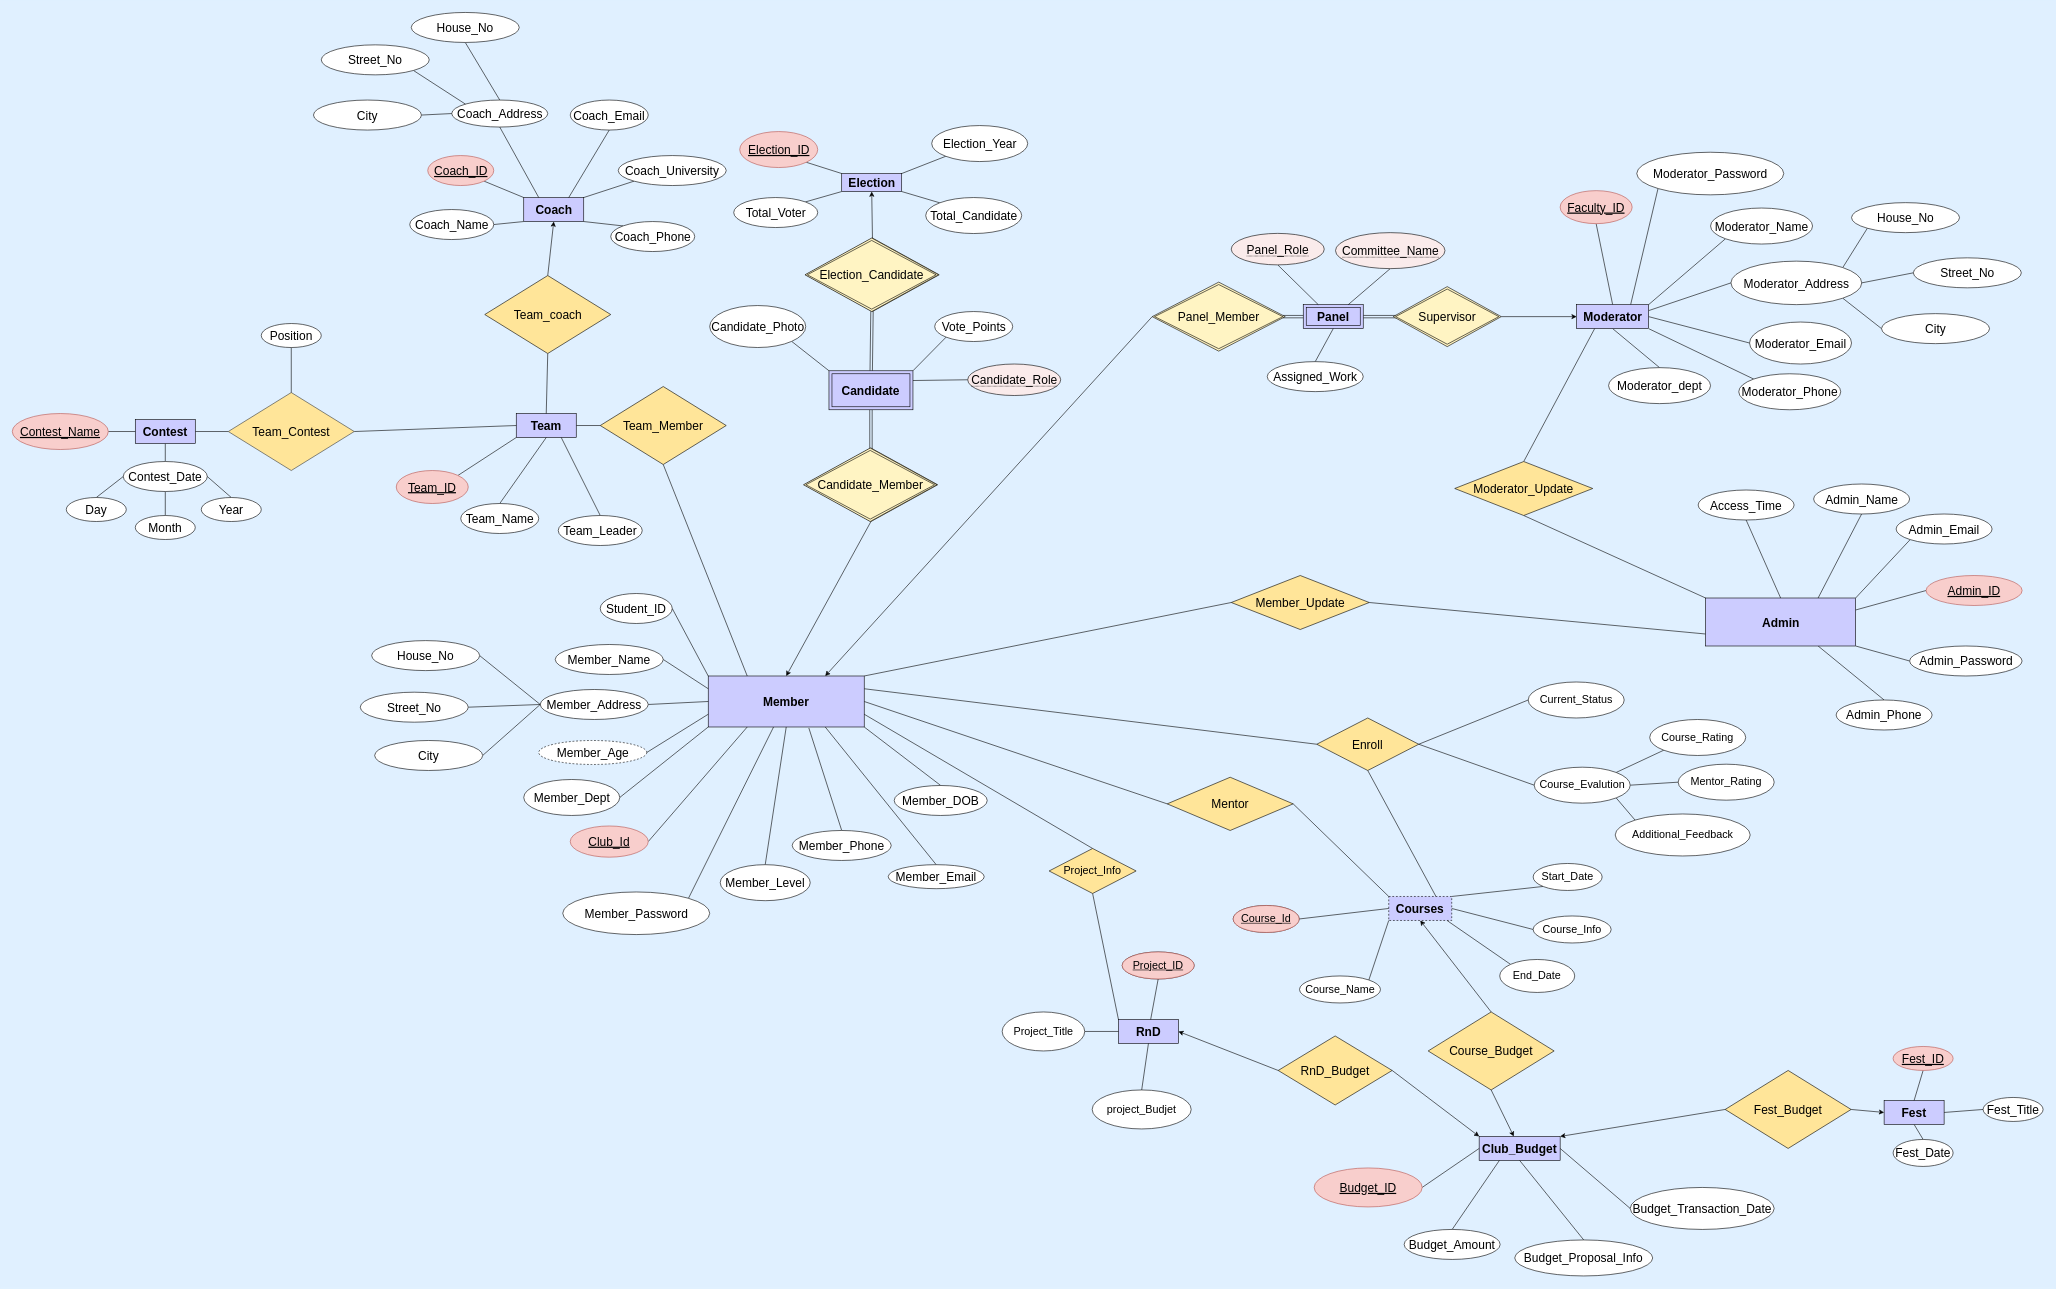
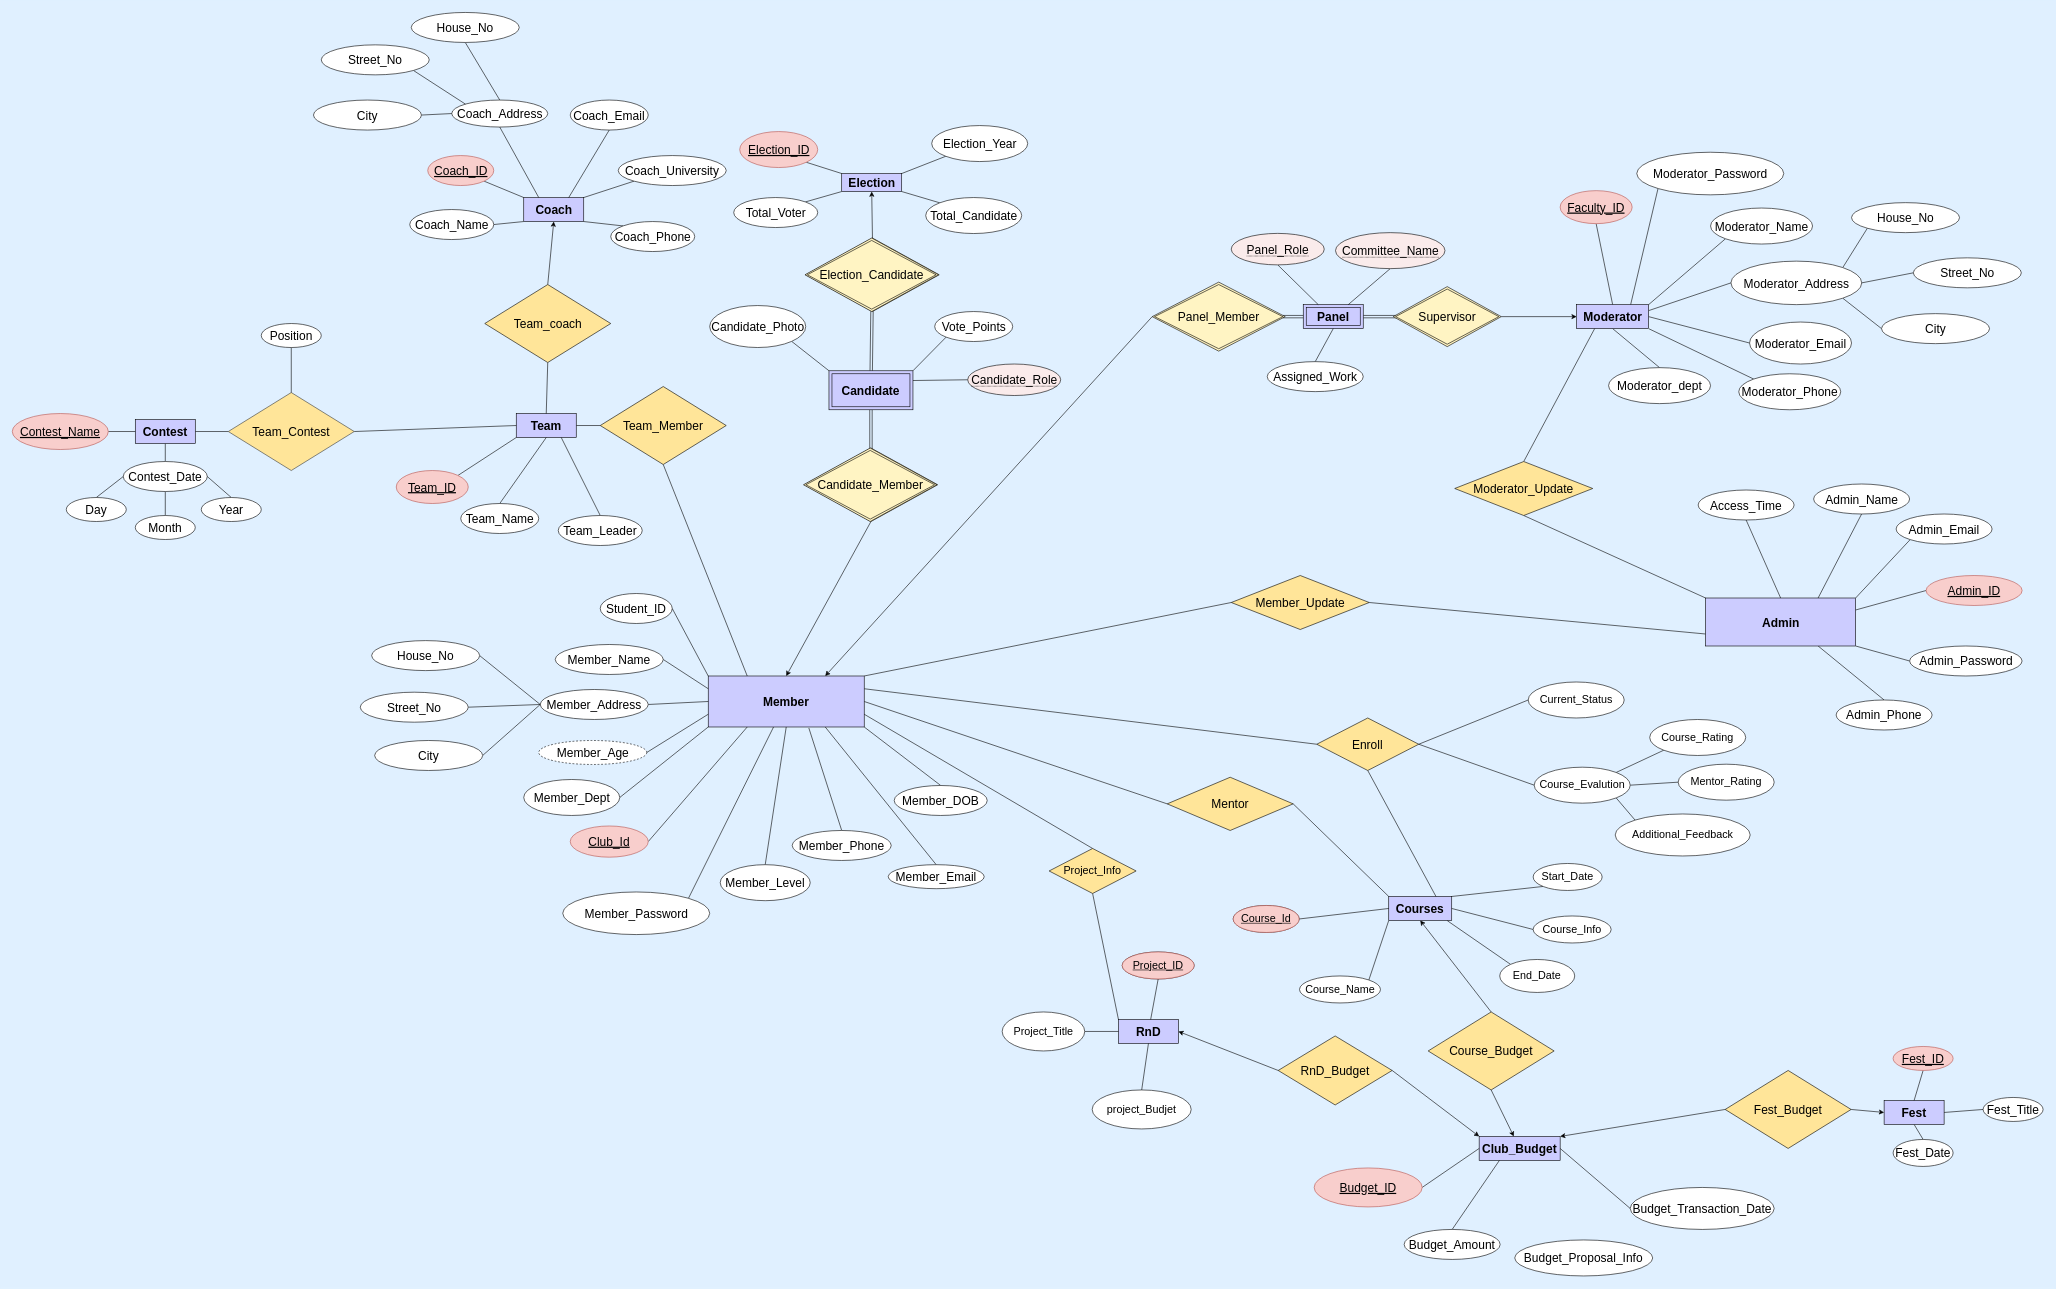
node "Team_coach": moved (548, 314) -> (548, 323)
node "Courses": style dashed -> solid
edge "Club_Budget" -- "Budget_Proposal_Info": removed
